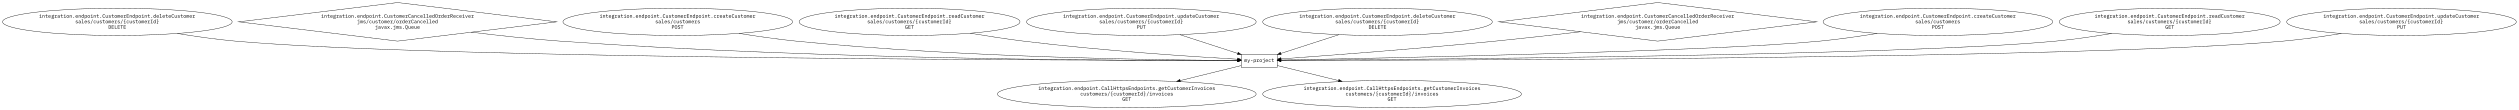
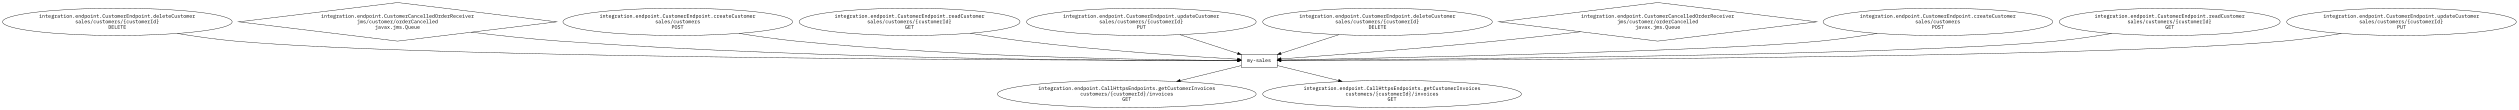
node "my-project": label "my-project" -> "my-sales"
